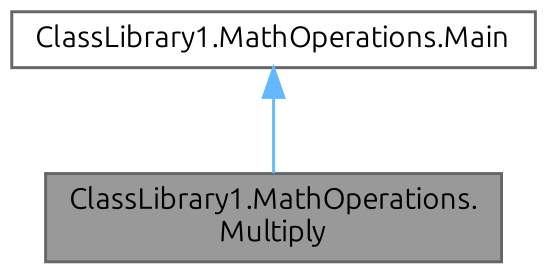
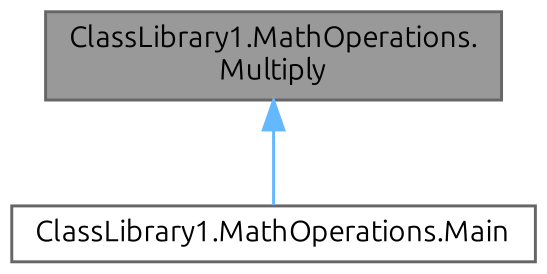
edge "ClassLibrary1.MathOperations. Multiply" -> "ClassLibrary1.MathOperations.Main": reversed
